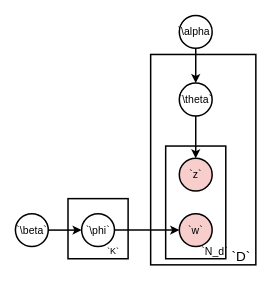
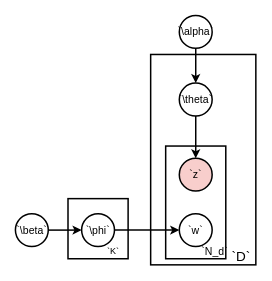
node "`w`": fillcolor #f8cecc -> #ffffff
